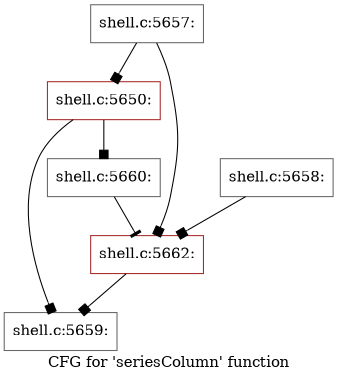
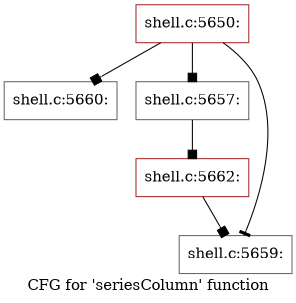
edge "shell.c:5657:" -> "shell.c:5650:": reversed
node "shell.c:5658:": removed
edge "shell.c:5650:" -> "shell.c:5659:": arrowhead box -> tee
edge "shell.c:5660:" -> "shell.c:5662:": removed
